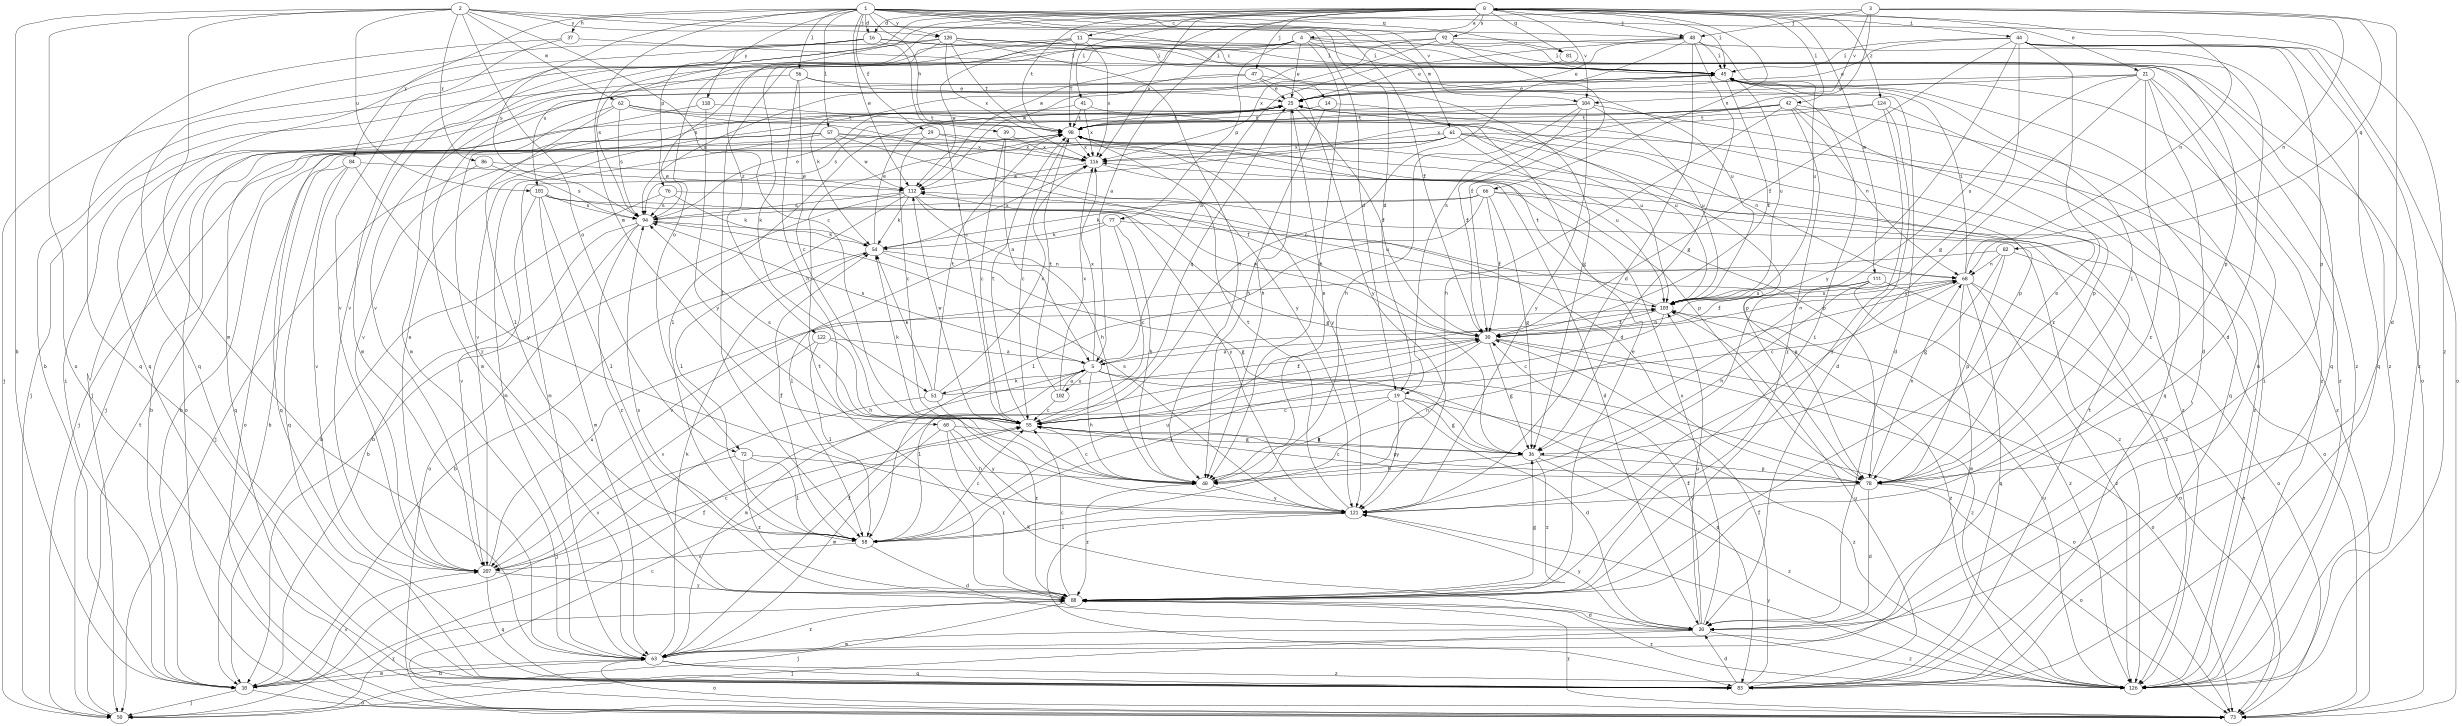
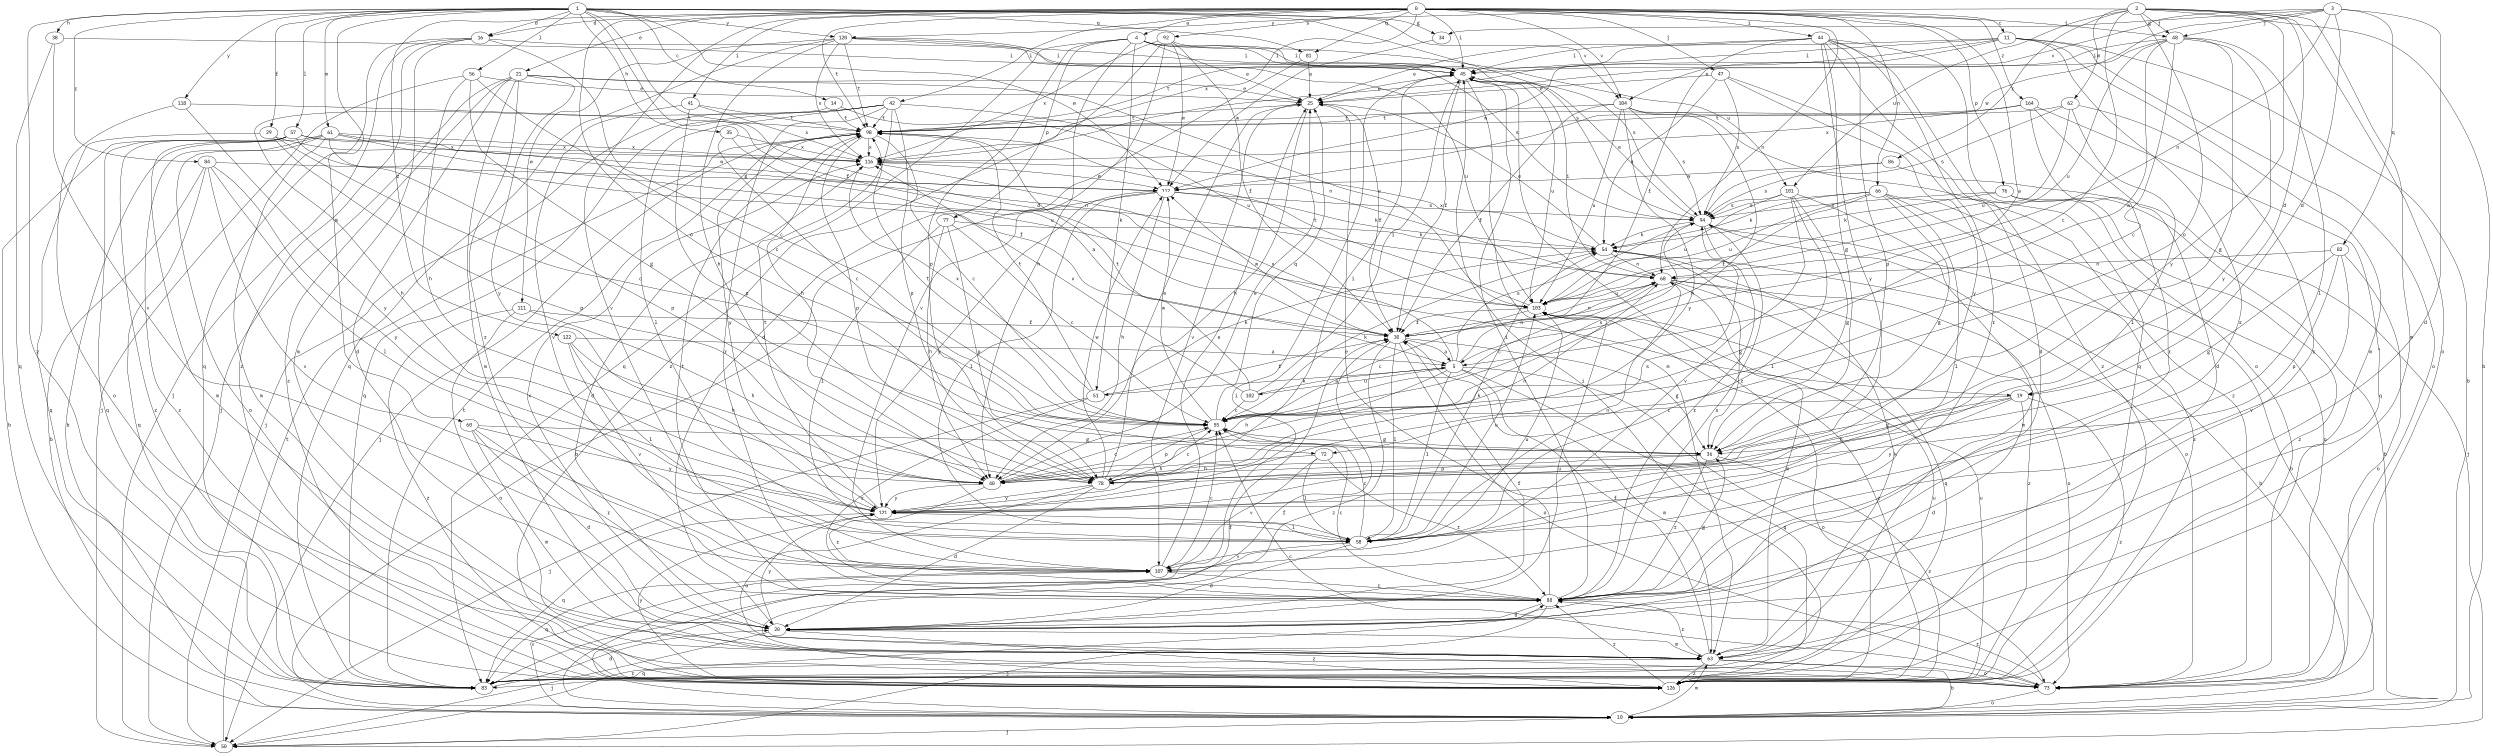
edge "68" -> "0": reversed
node "37": label "37" -> "38"
node "34": added
node "124": label "124" -> "164"
edge "94" -> "25": now "94" -> "45"
node "39": label "39" -> "35"
edge "84" -> "112": label "w" -> "g"
edge "62" -> "121": now "2" -> "121"
edge "3" -> "19": label "s" -> "d"
edge "102" -> "45": added, label "i"
edge "48" -> "121": label "d" -> "y"
edge "111" -> "103": now "66" -> "103"
edge "78" -> "112": label "d" -> "w"
edge "58" -> "54": label "f" -> "k"
edge "11" -> "88": added, label "r"
edge "84" -> "58": added, label "l"
edge "60" -> "20": label "k" -> "d"
node "207": label "207" -> "107"
edge "10" -> "73": reversed
